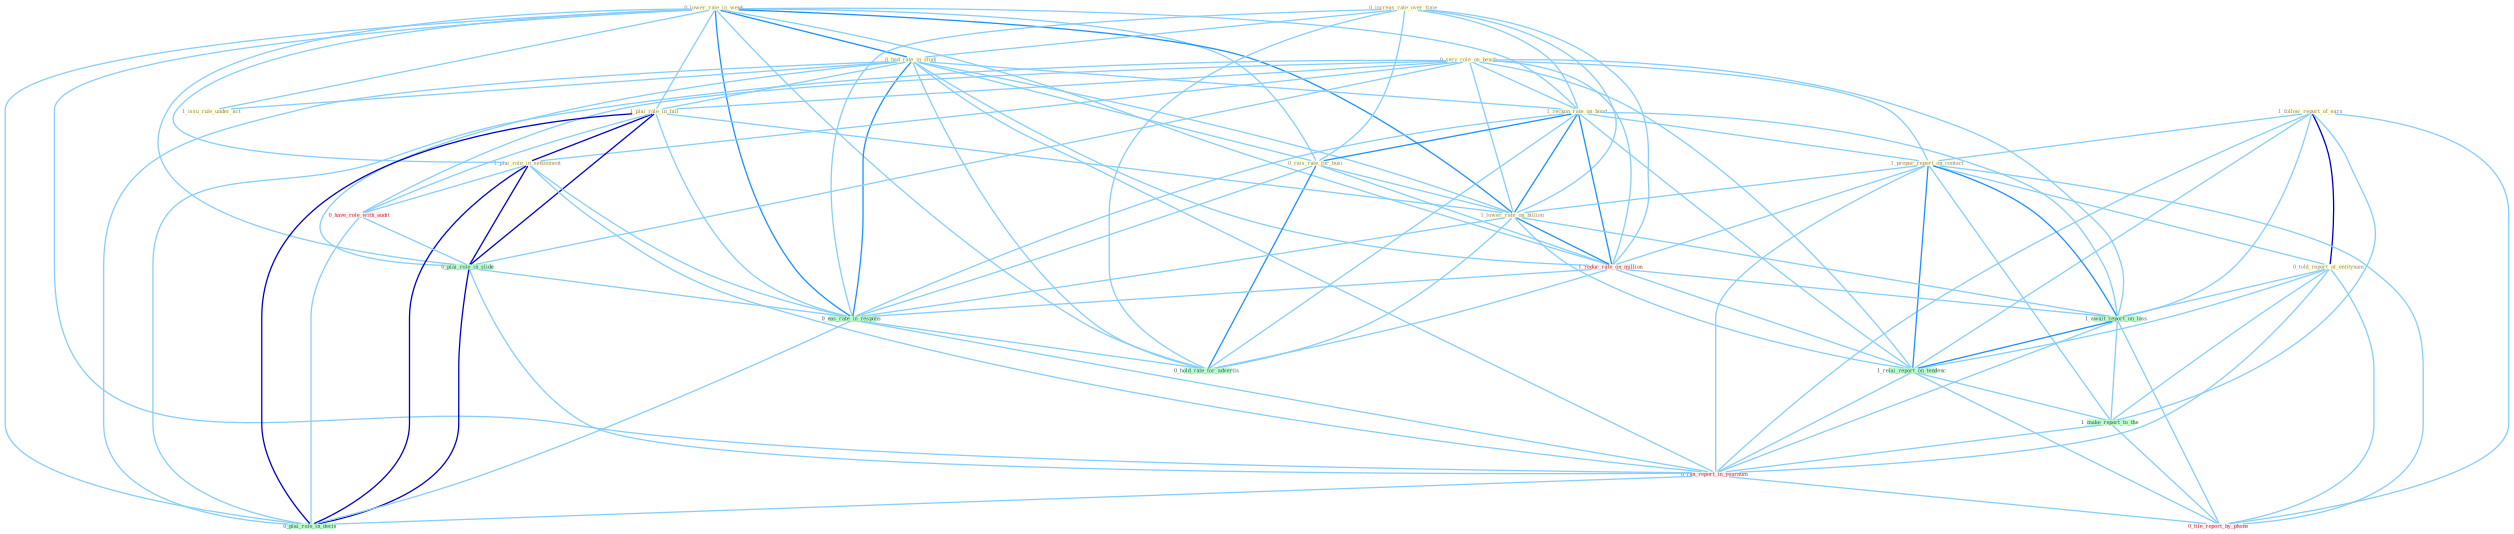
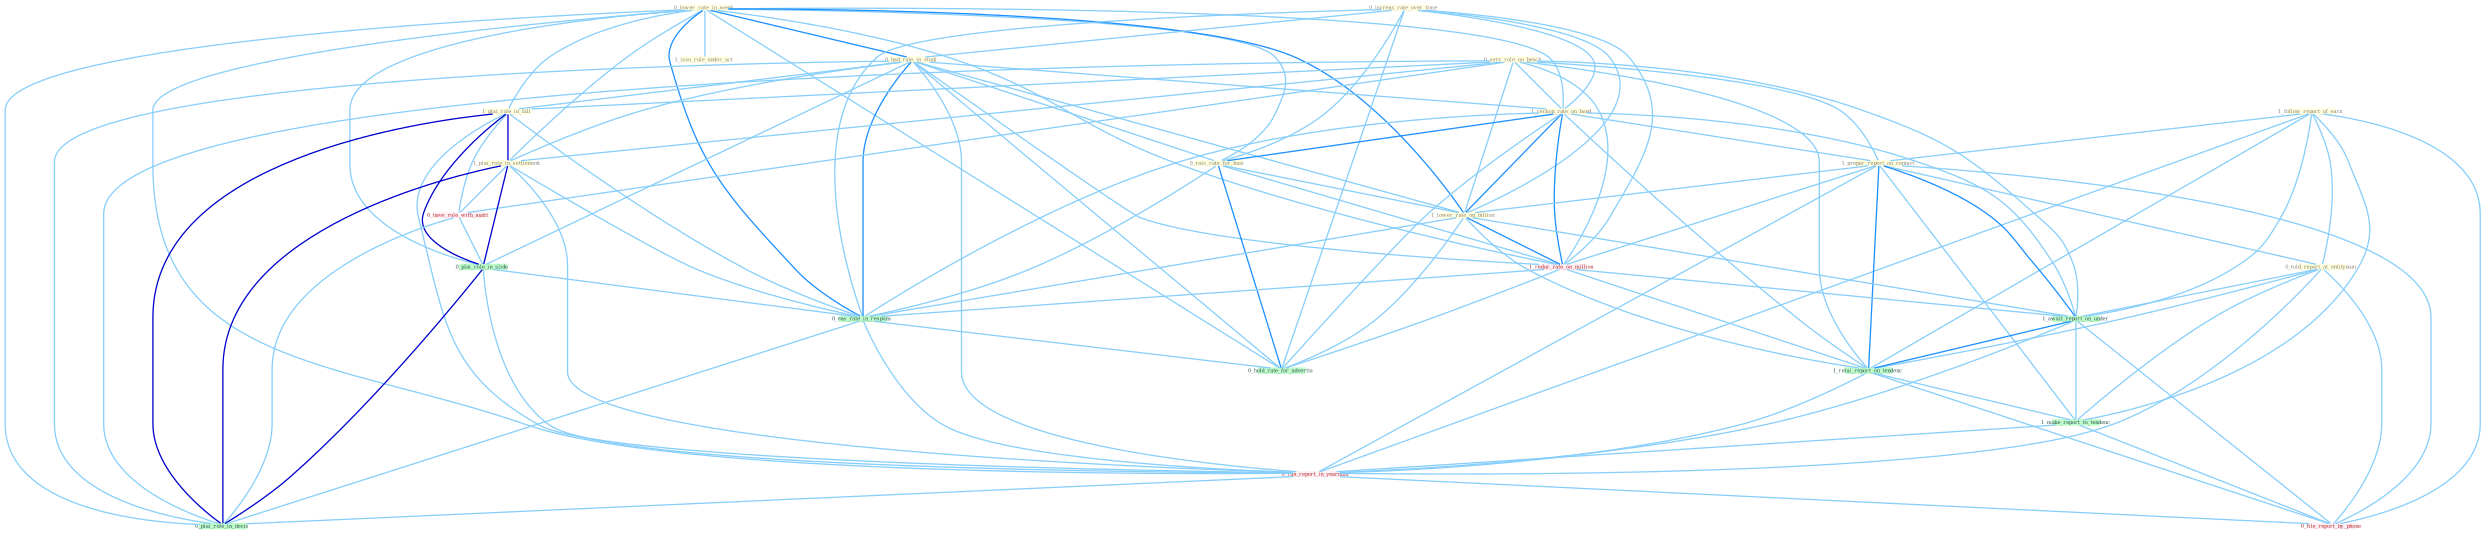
edge "0_had_rate_in_studi" -- "1_issu_rule_under_act": now "0_had_rate_in_studi" -- "1_plai_role_in_settlement"
edge "1_plai_role_in_fall" -- "1_lower_rate_on_billion": now "1_plai_role_in_fall" -- "0_ran_report_in_yearnum"
edge "0_serv_role_on_bench" -- "0_plai_role_in_slide": removed
edge "1_follow_report_of_earn" -- "0_told_report_at_entitynam": color #0000cd -> #87cefa
node "1_await_report_on_loss": label "1_await_report_on_loss" -> "1_await_report_on_under"
node "1_make_report_to_the": label "1_make_report_to_the" -> "1_make_report_to_tendenc"
